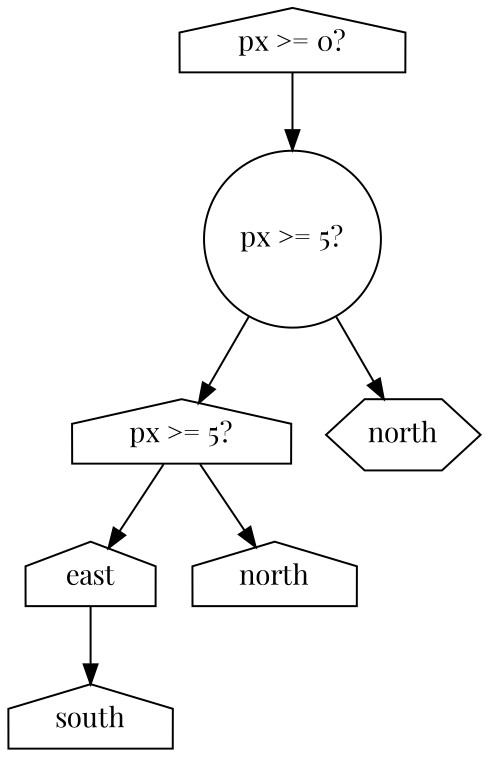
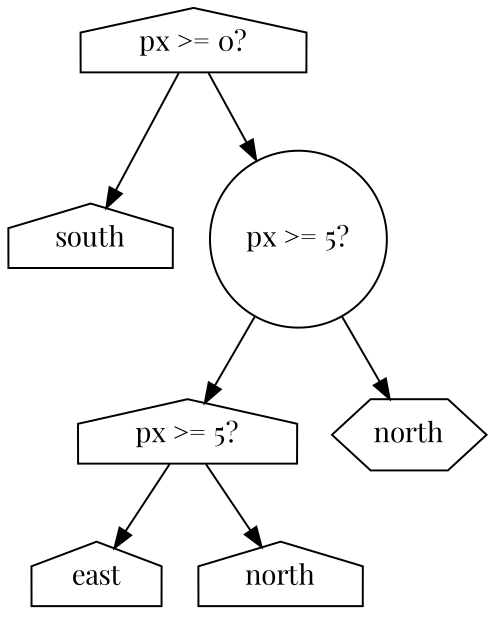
edge "east" -> "south": now "px >= 0?" -> "south"
